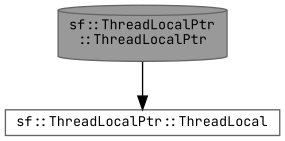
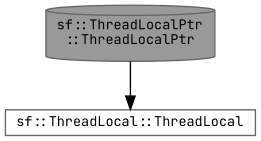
node "sf::ThreadLocalPtr::ThreadLocal": label "sf::ThreadLocalPtr::ThreadLocal" -> "sf::ThreadLocal::ThreadLocal"
